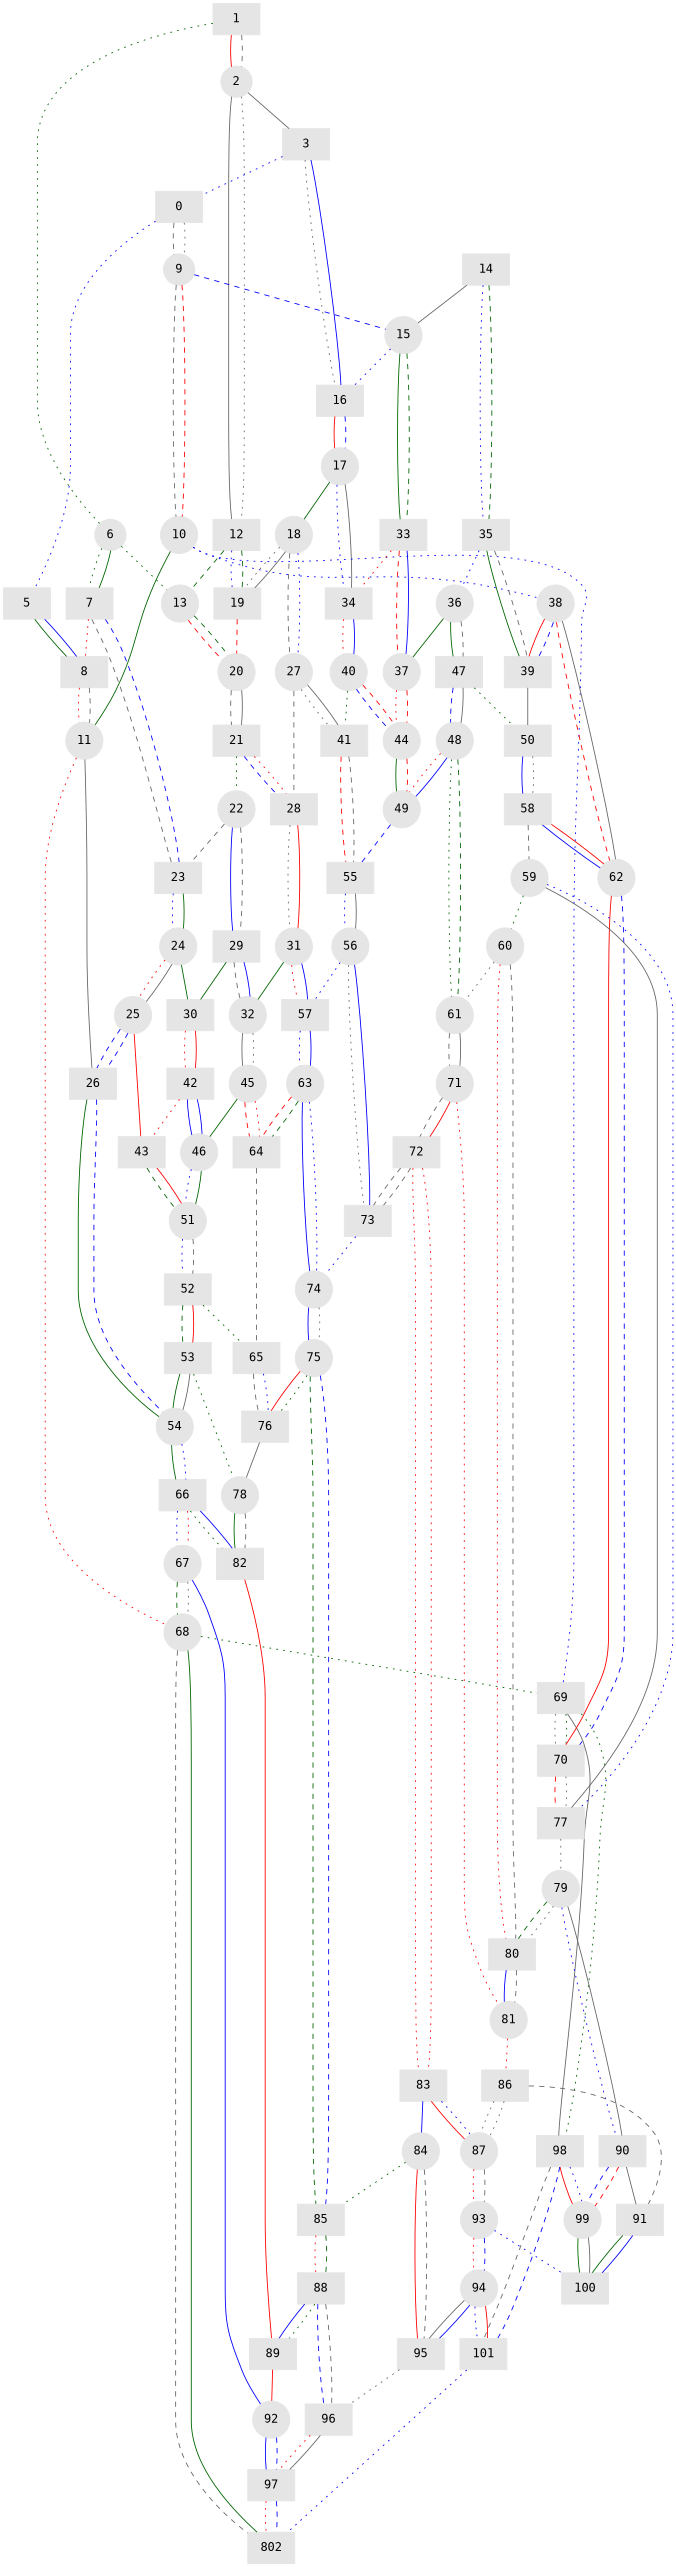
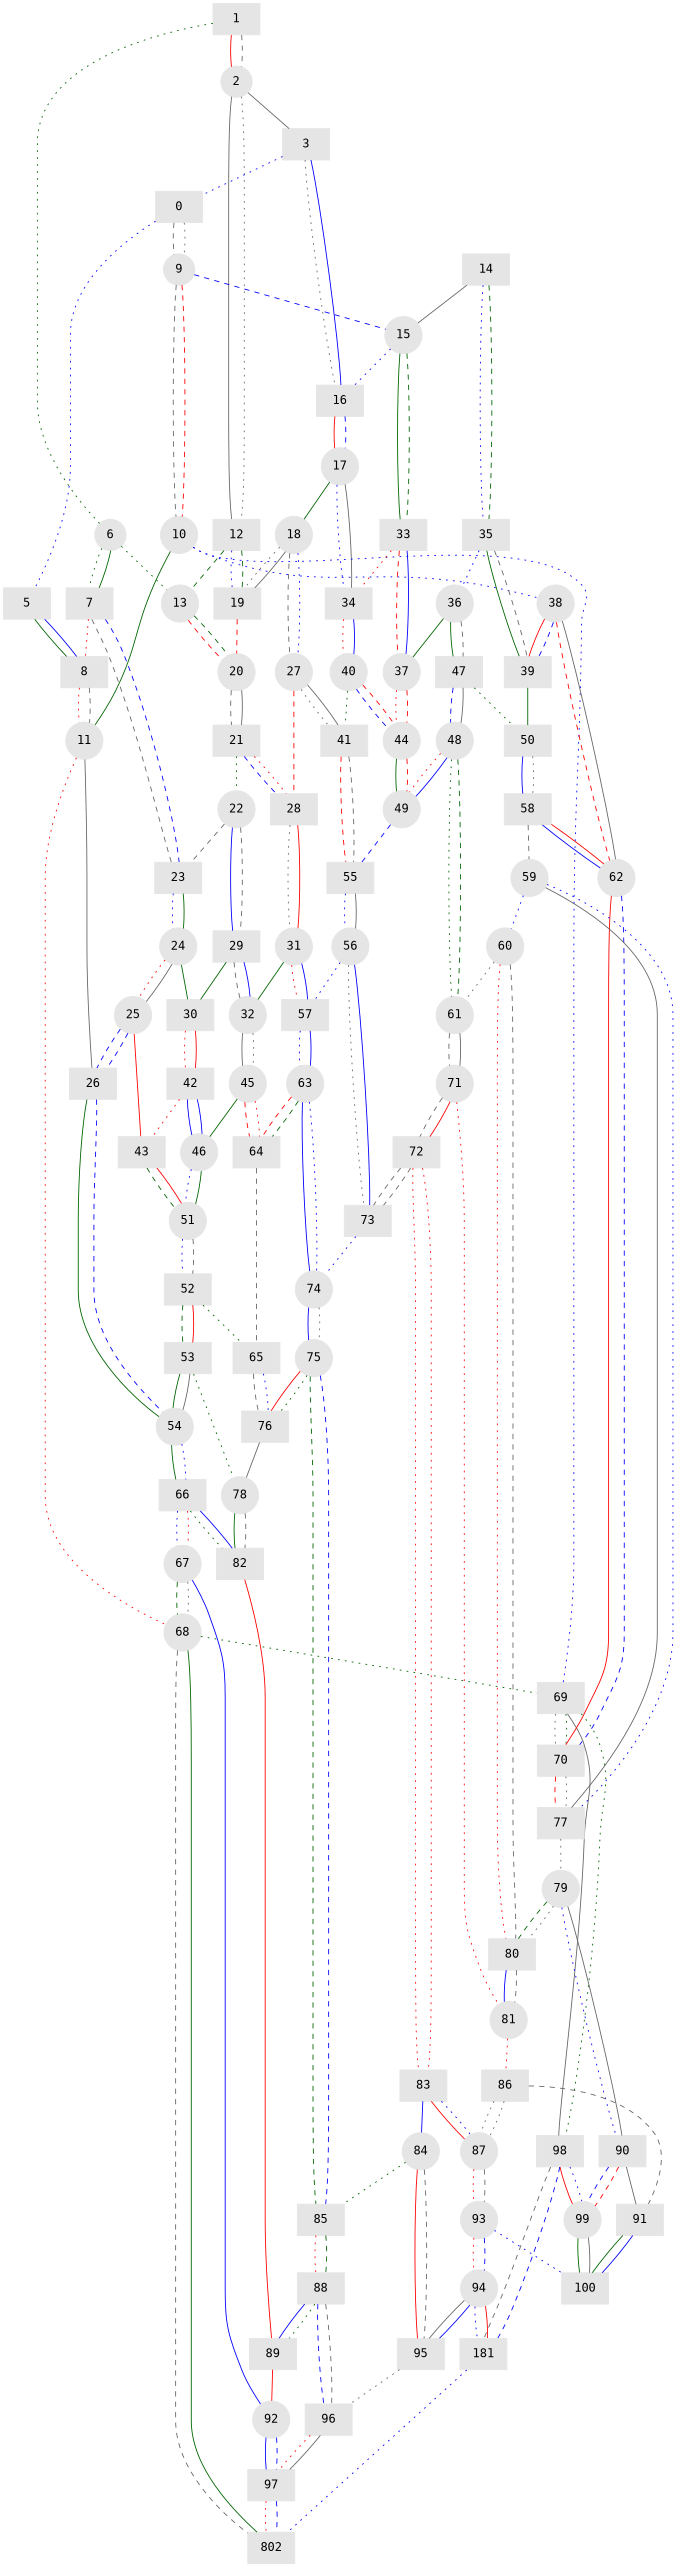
edge "39" -- "50": color gray40 -> darkgreen
edge "27" -- "28": color gray40 -> red
edge "59" -- "60": color darkgreen -> blue
node "101": label "101" -> "181"
